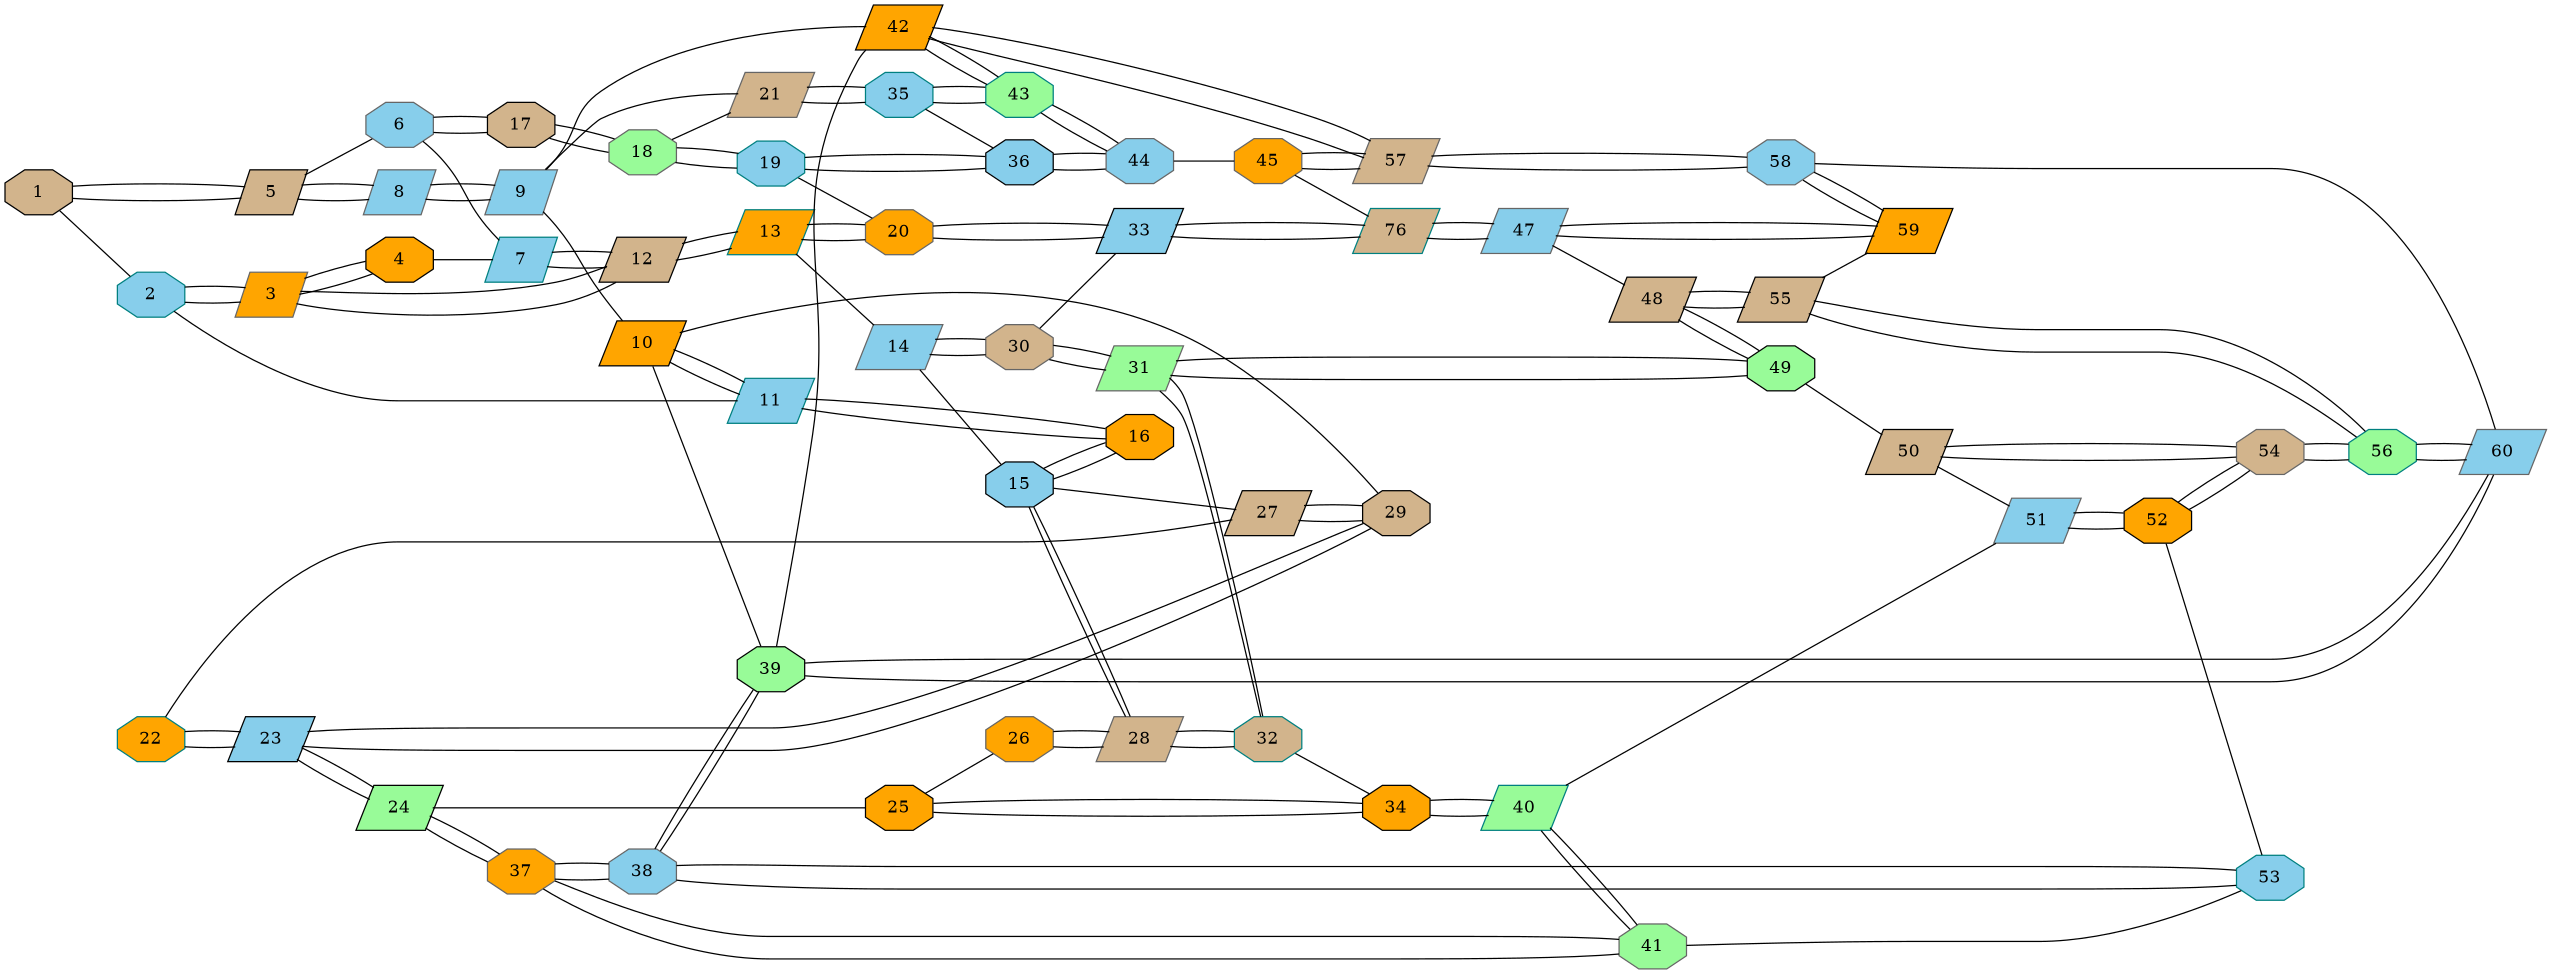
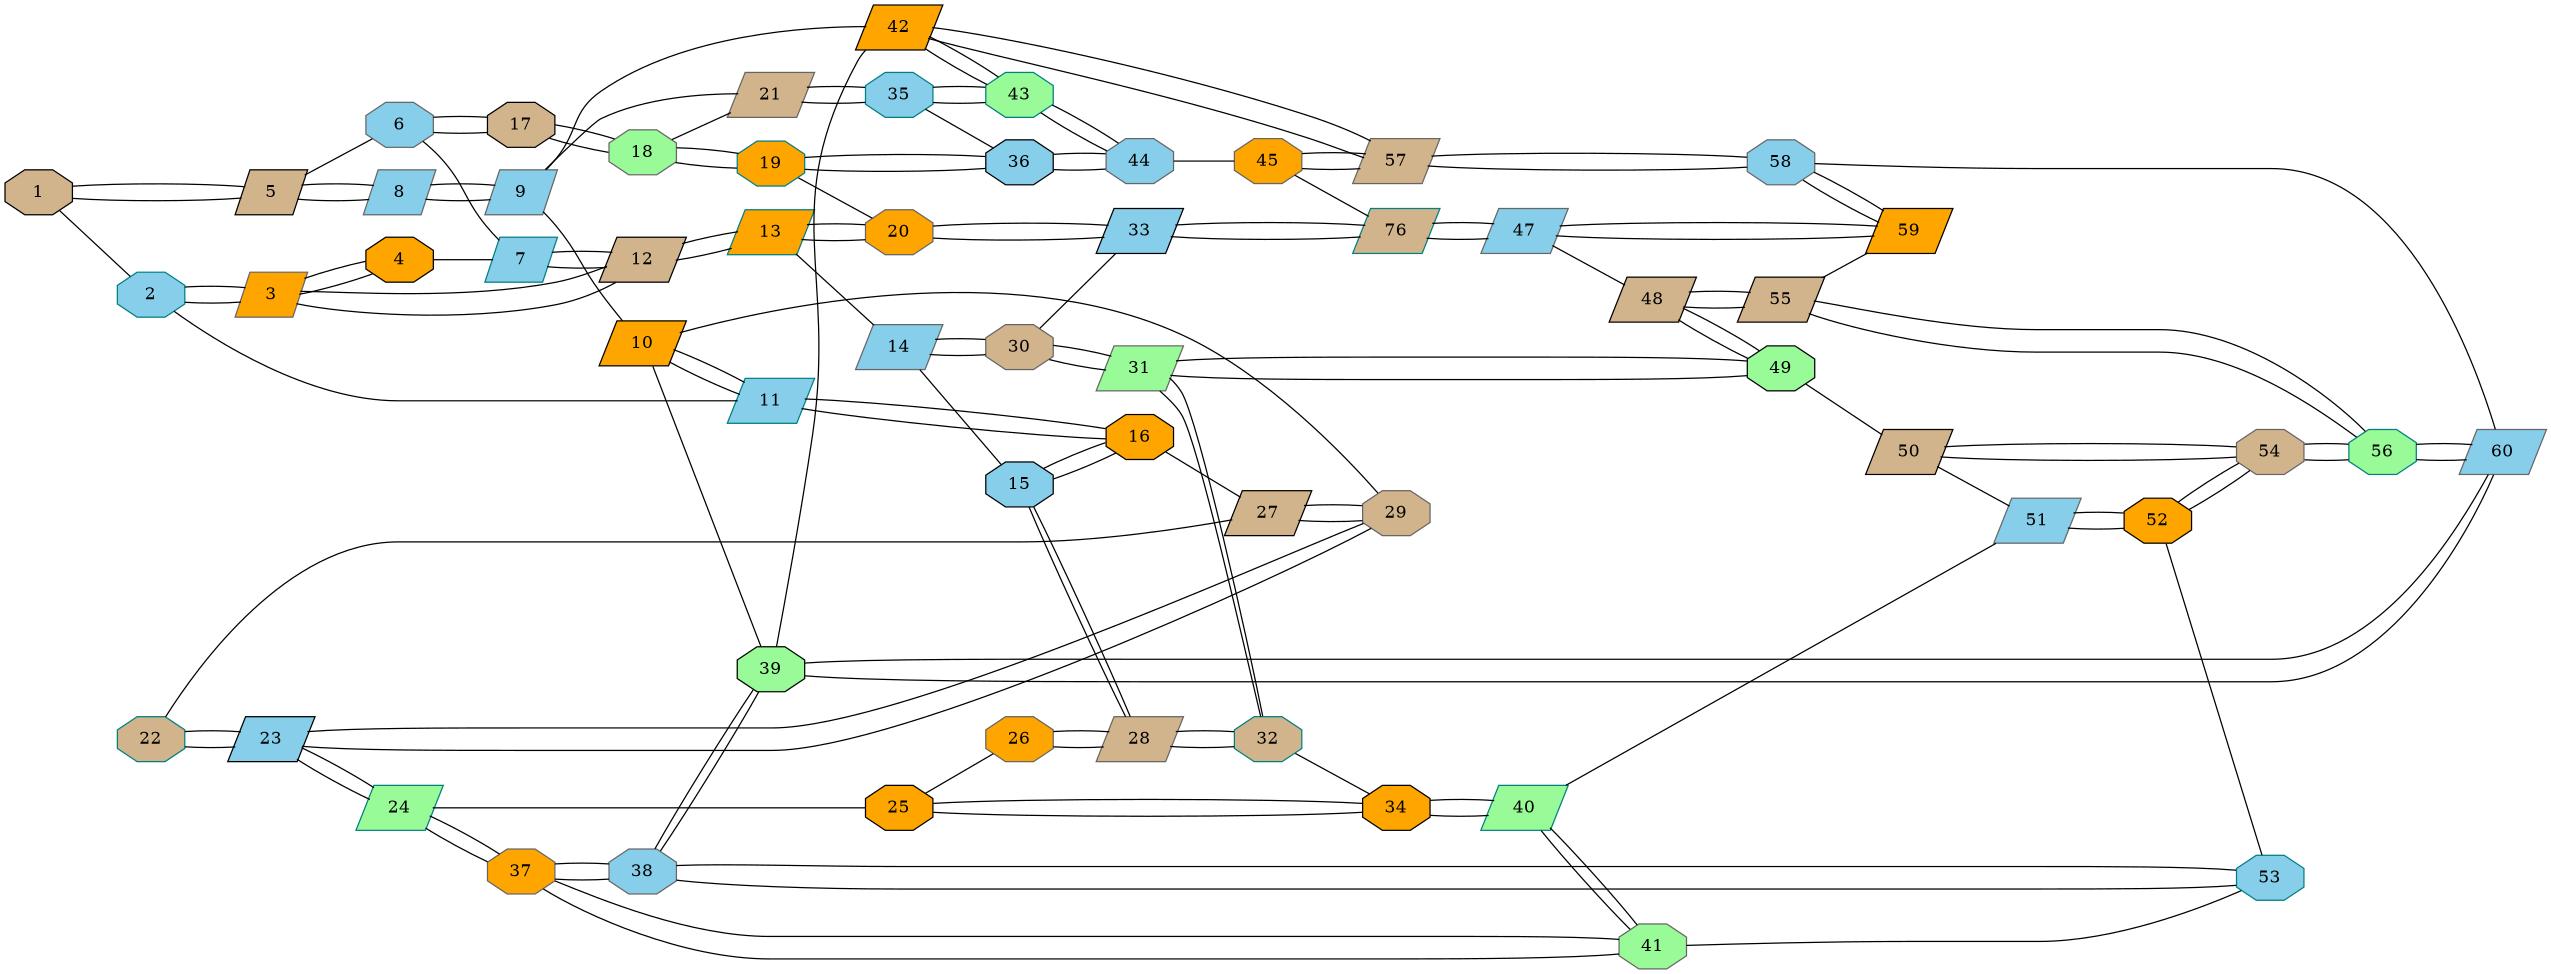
node "19": fillcolor skyblue -> orange
edge "15" -- "27": now "16" -- "27"
node "29": color black -> gray40
node "22": fillcolor orange -> tan
node "24": color black -> teal
